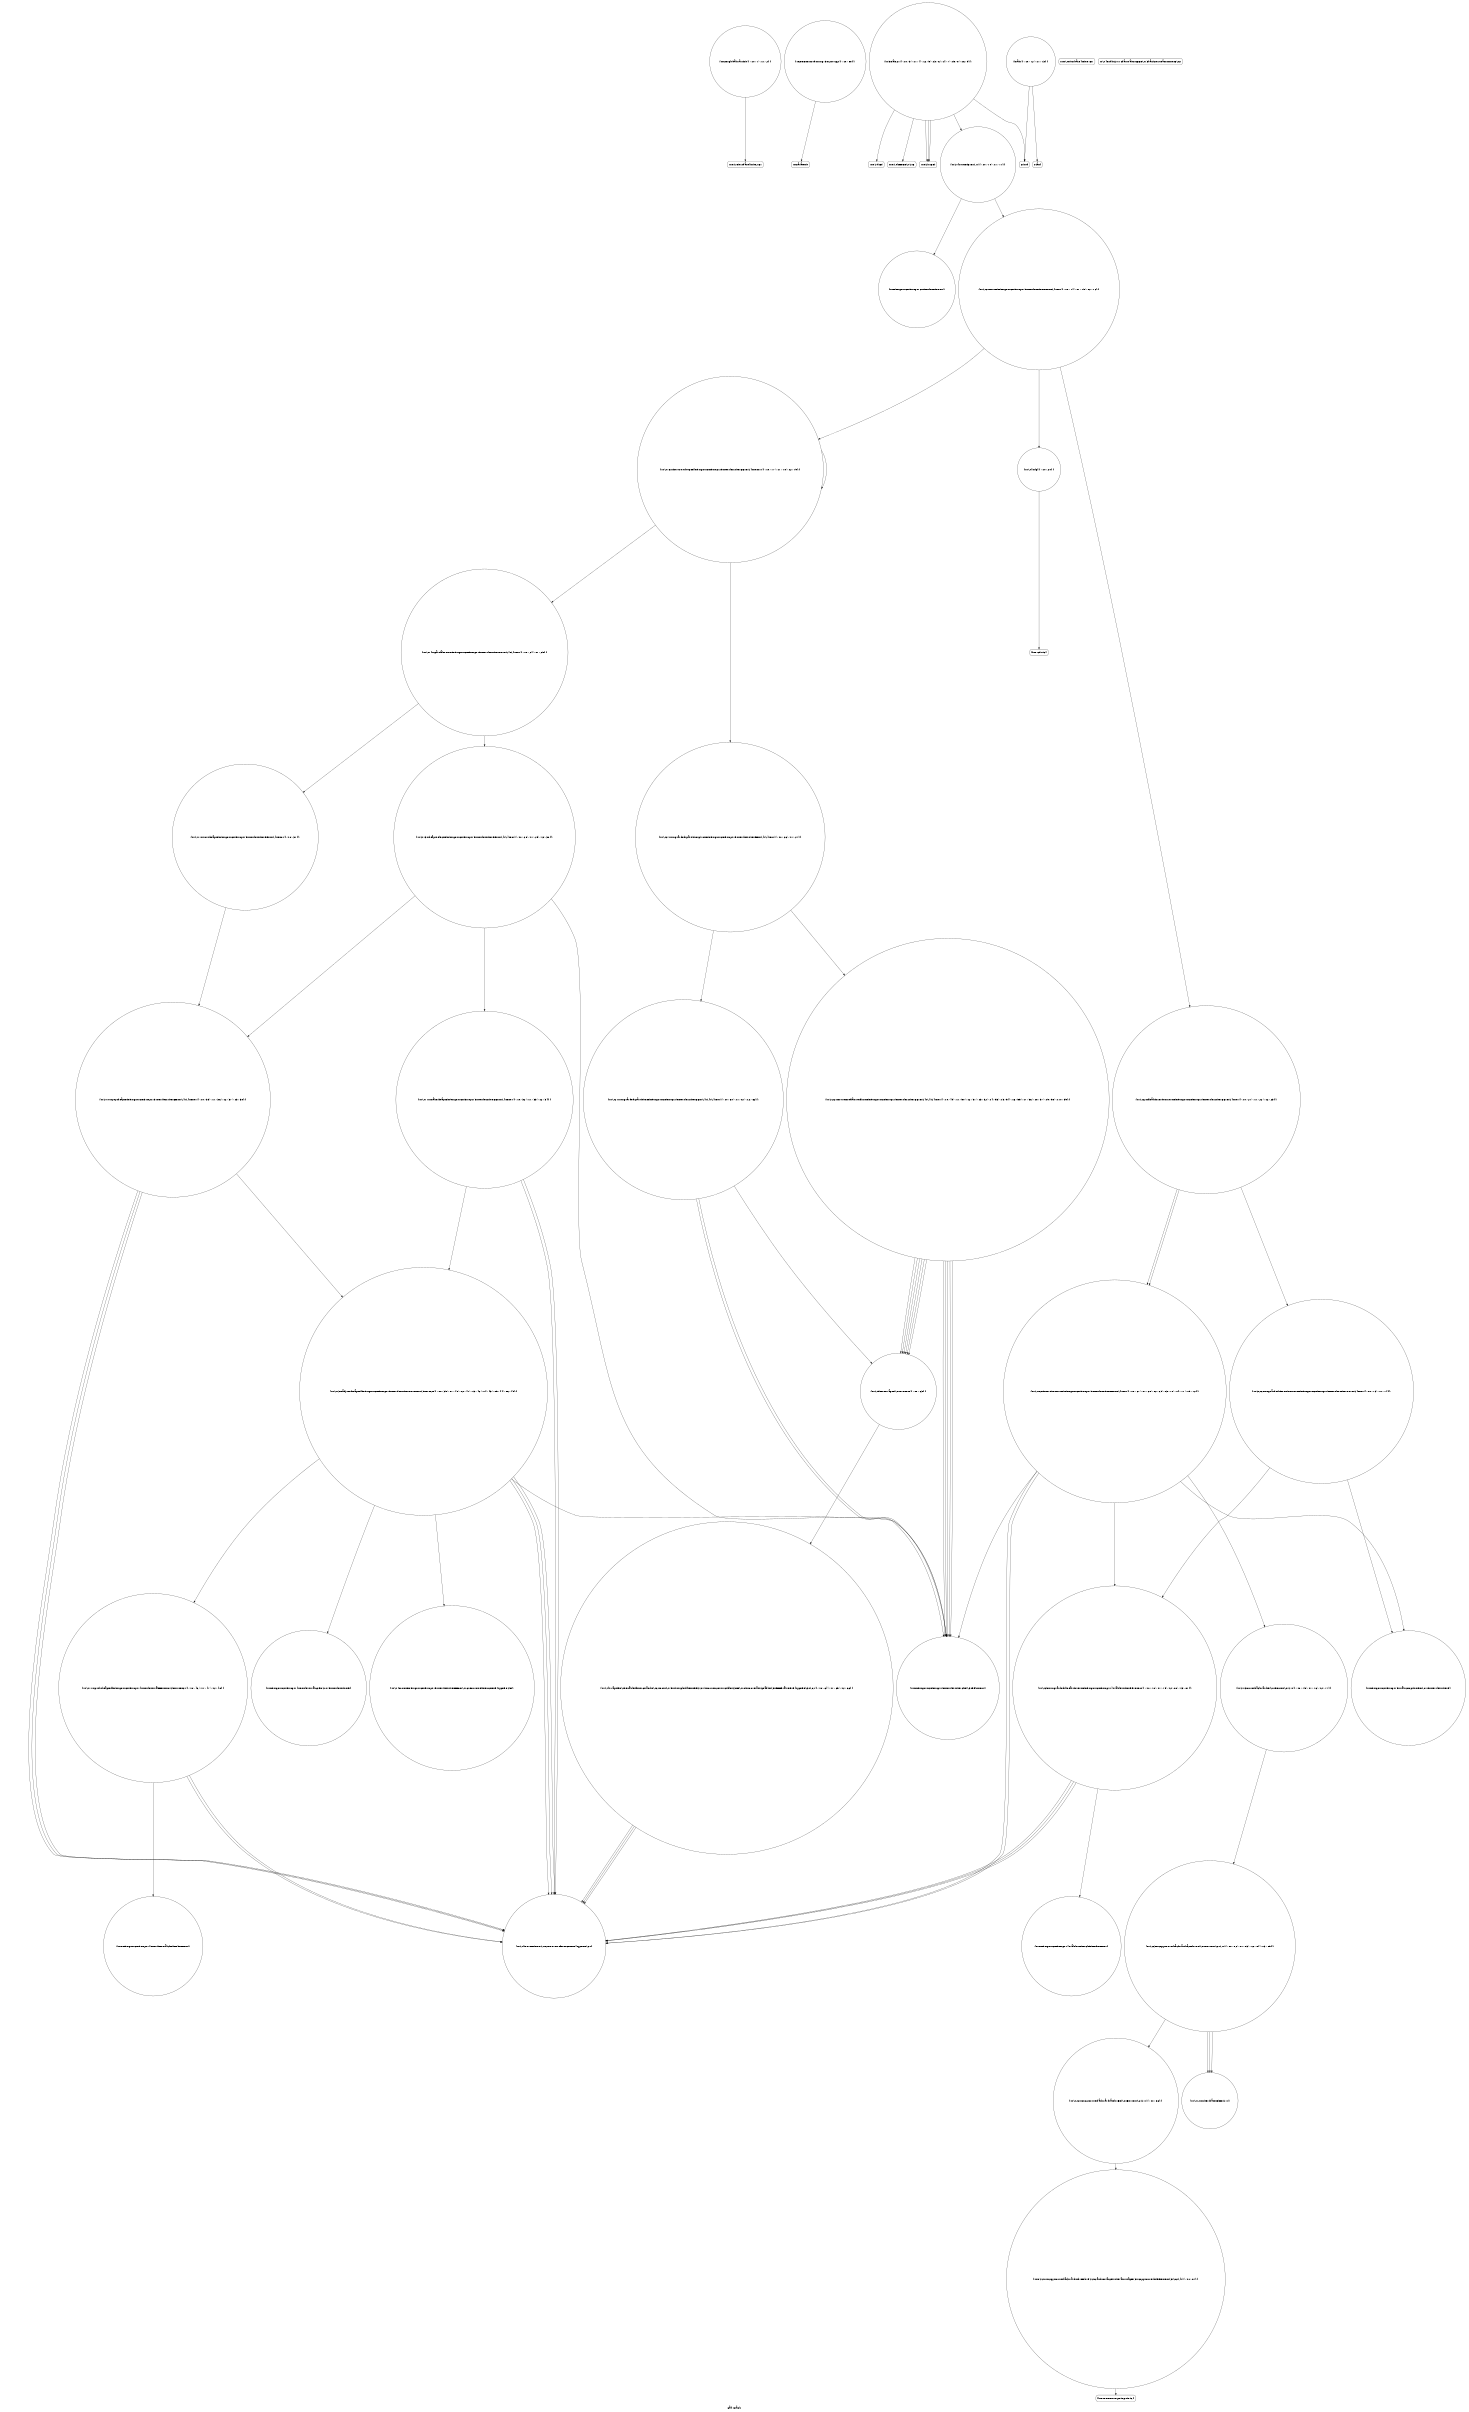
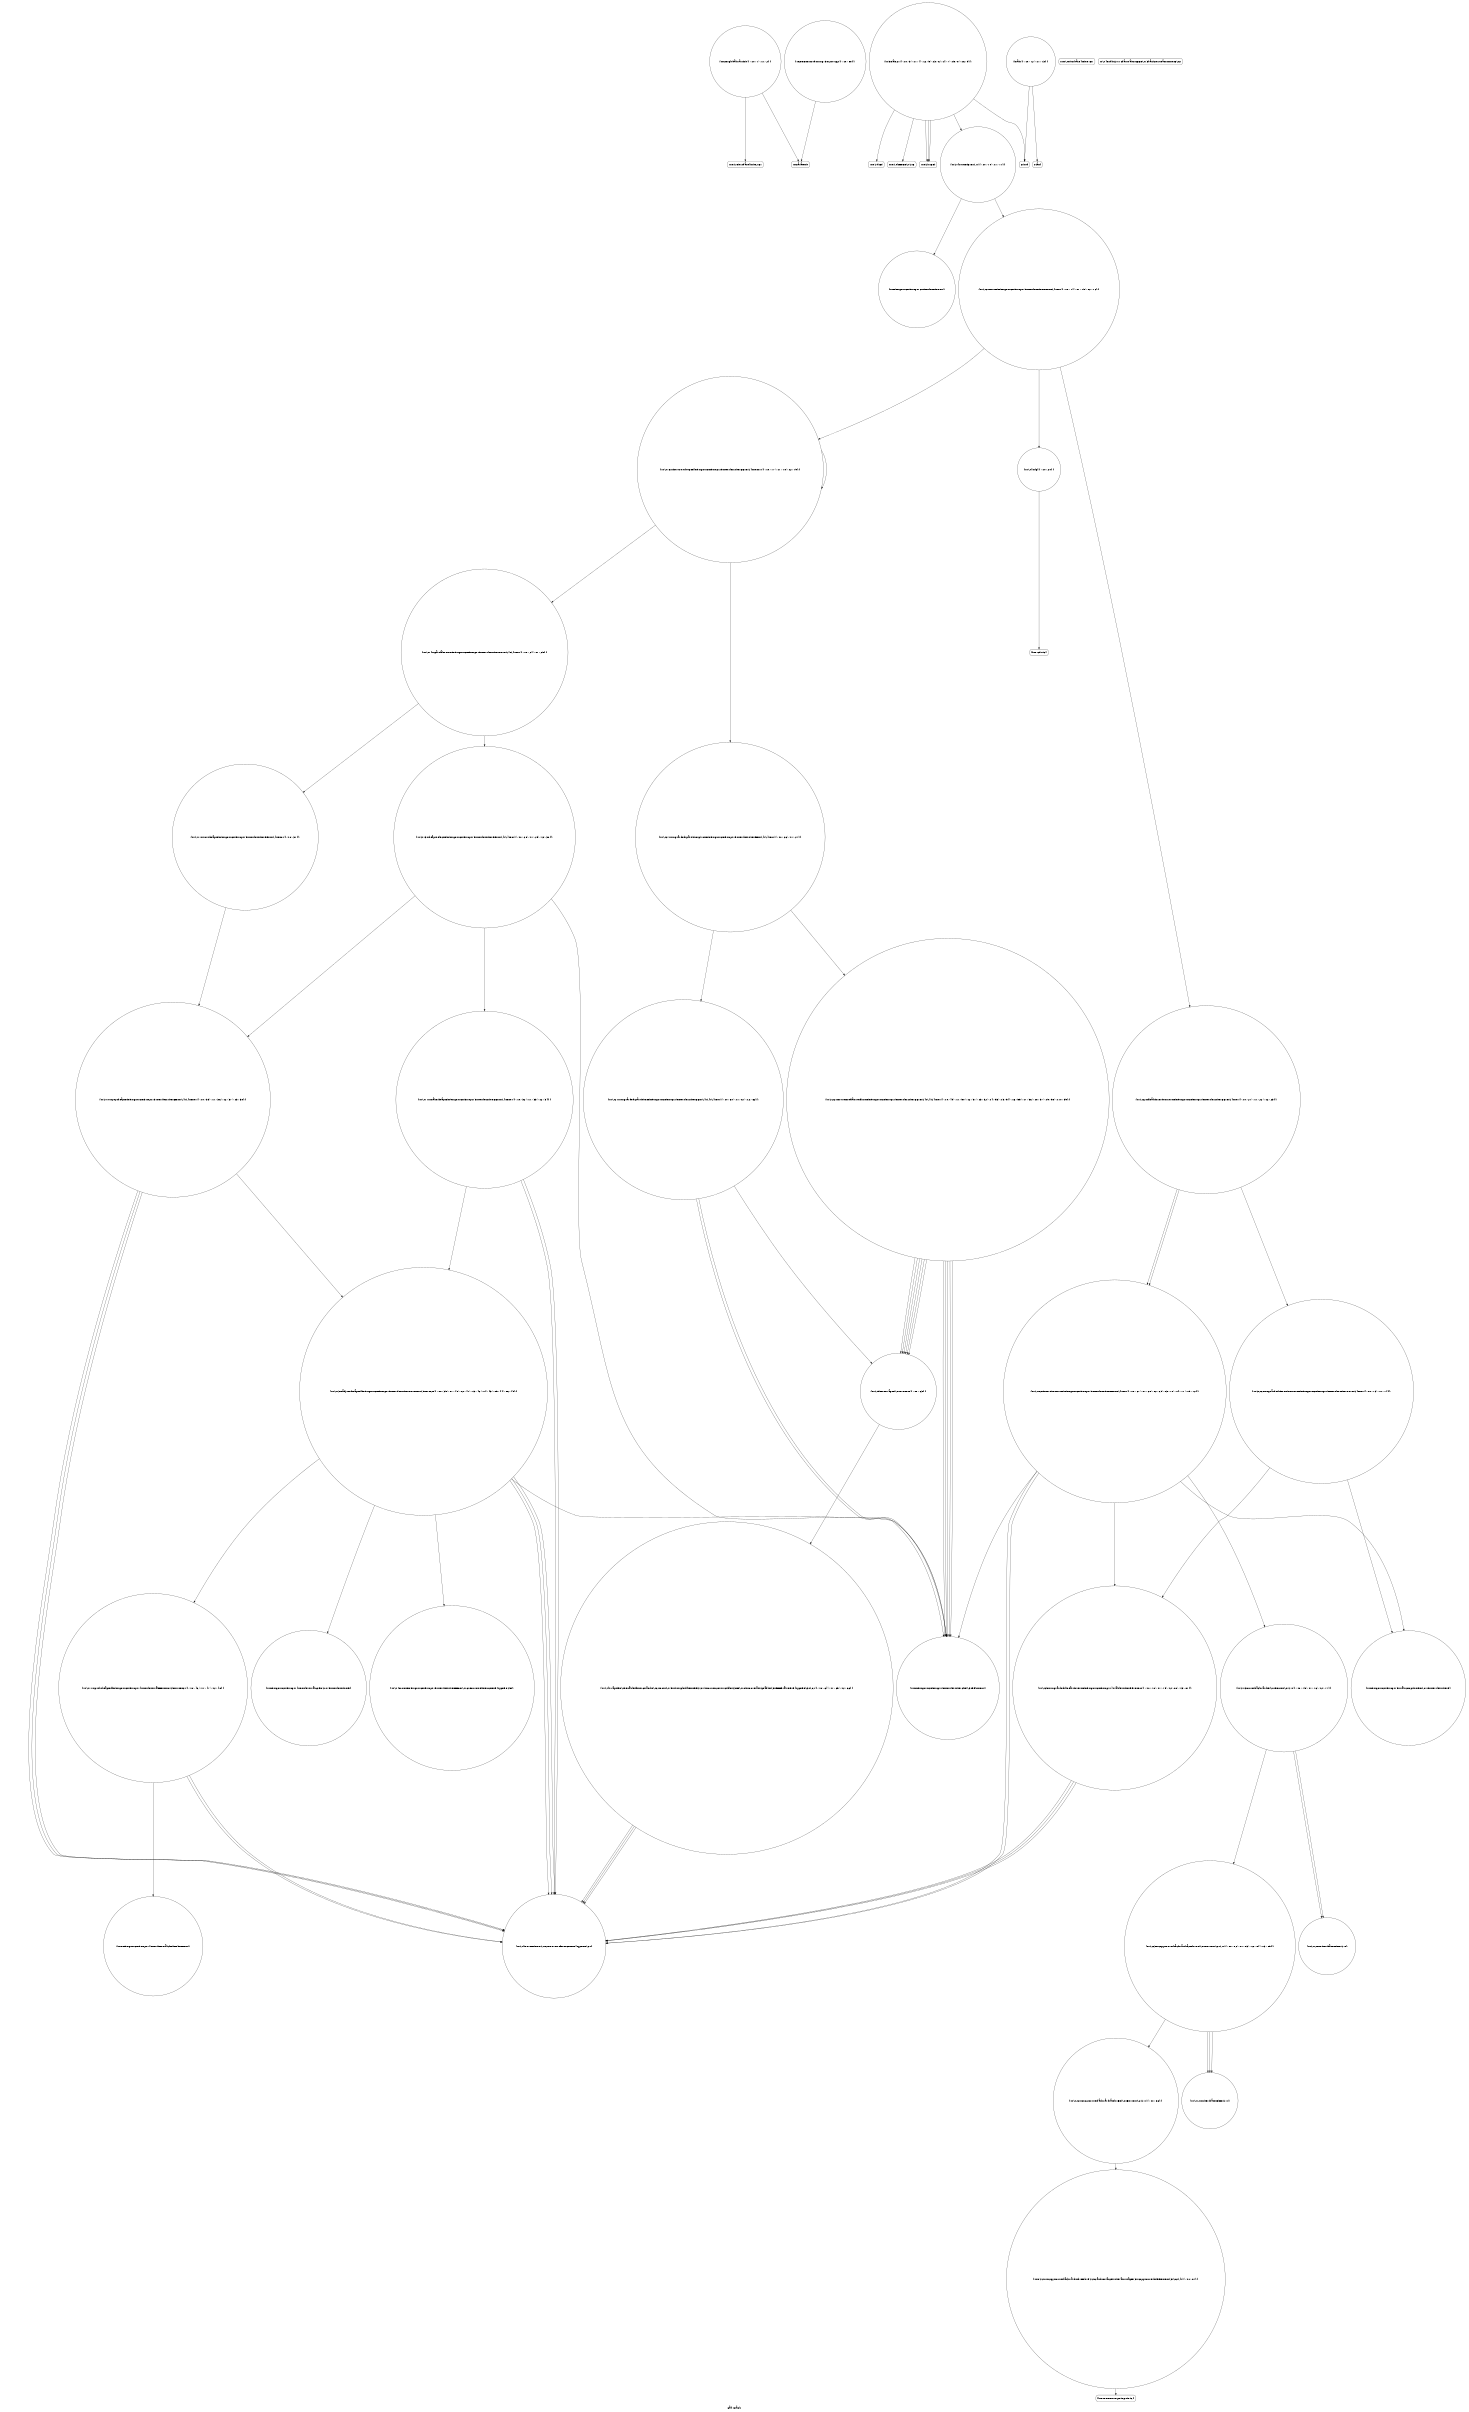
edge "{__cxx_global_var_init|{<s0>1|<s1>2}}" -> "__cxa_atexit": added
node "{_ZNK9__gnu_cxx5__ops14_Val_less_iterclIiPiEEbRT_T0_}": removed
node "{_ZSt12__miter_baseIPiET_S1_}": added
